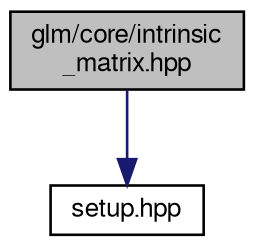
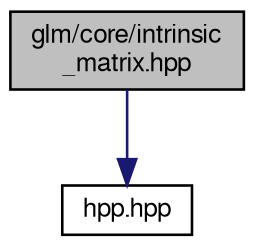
node "setup.hpp": label "setup.hpp" -> "hpp.hpp"
